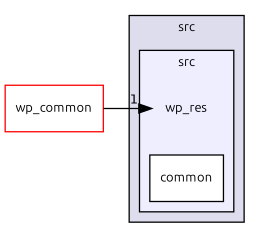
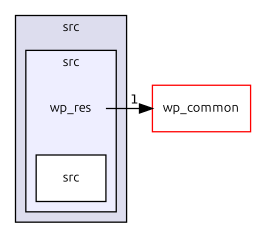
edge "wp_common" -> "wp_res": reversed
node "common": label "common" -> "src"
